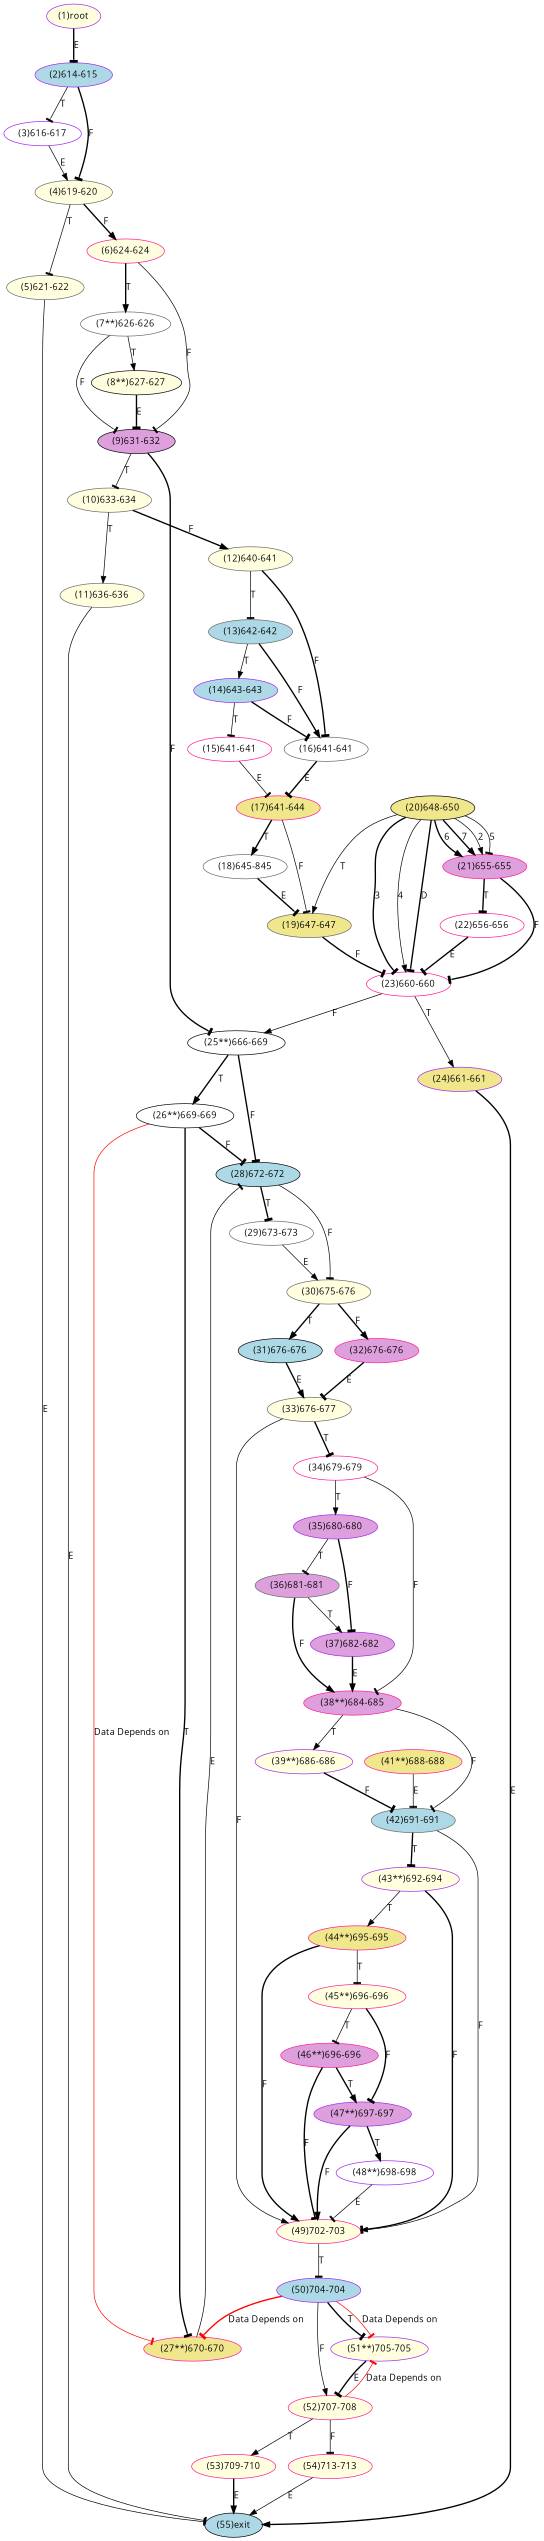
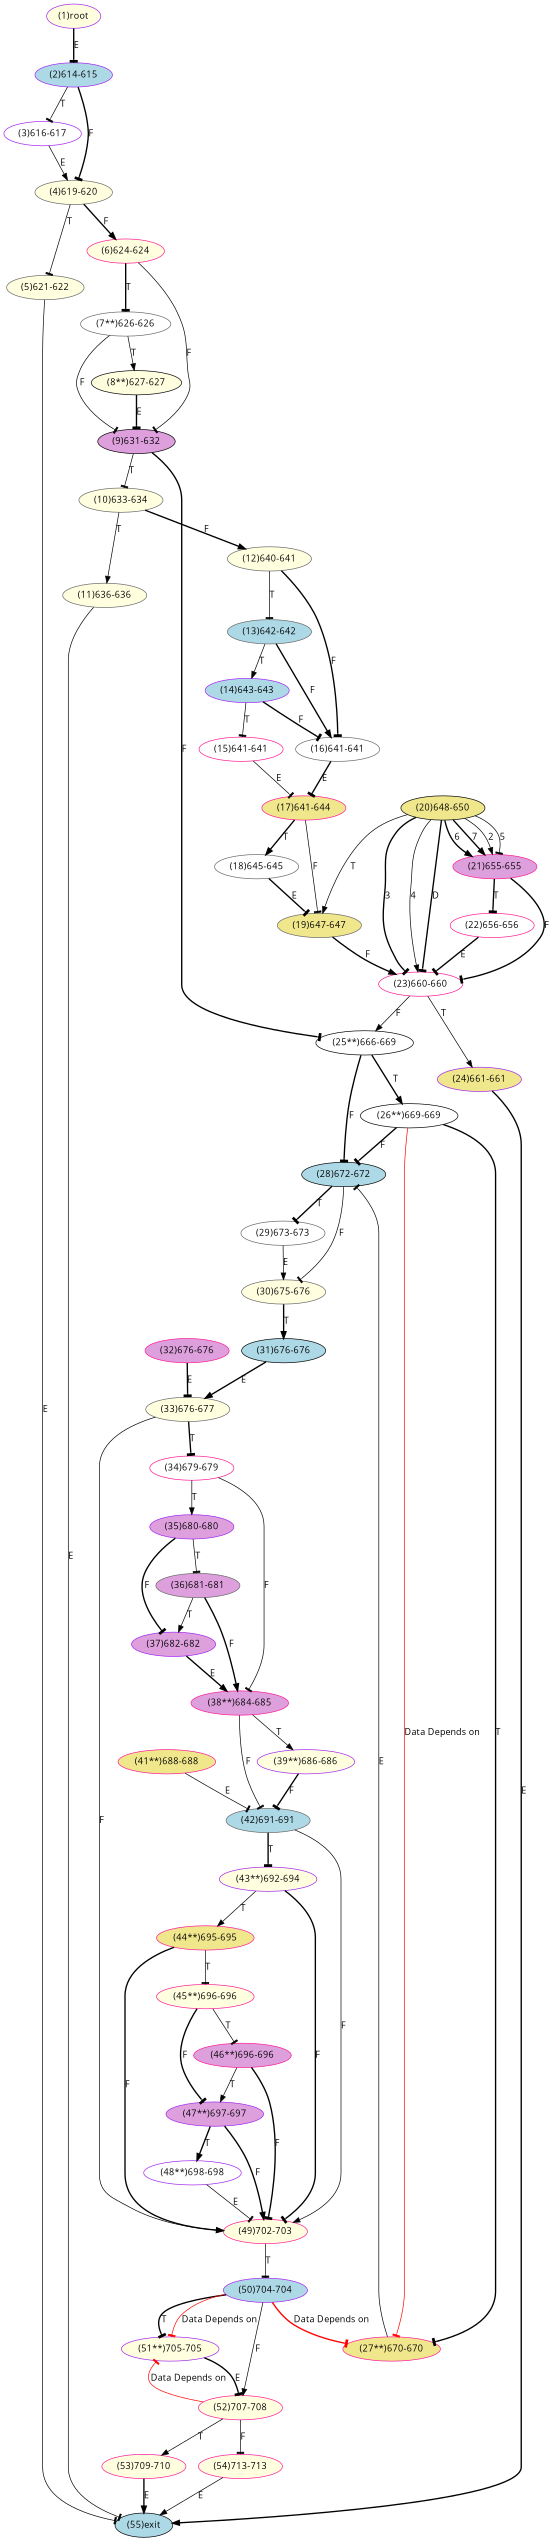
edge "(6)624-624" -> "(7**)626-626": arrowhead normal -> tee
node "(18)645-845": label "(18)645-845" -> "(18)645-645"
edge "(19)647-647" -> "(23)660-660": arrowhead tee -> normal
edge "(30)675-676" -> "(32)676-676": removed, label "F"
edge "(46**)696-696" -> "(47**)697-697": style bold -> solid
